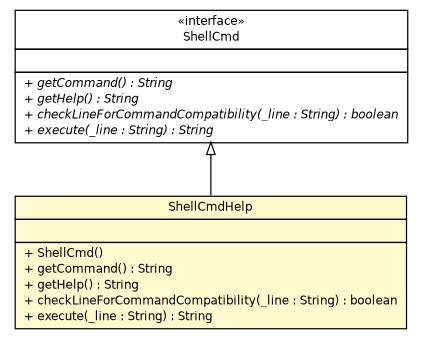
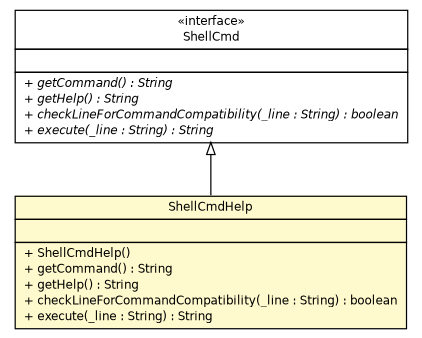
node "ShellCmdHelp": text "+ ShellCmd()" -> "+ ShellCmdHelp()"
